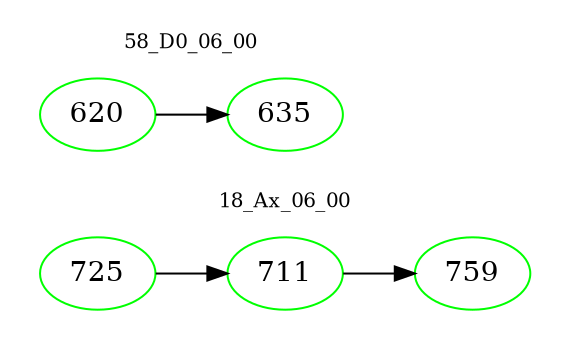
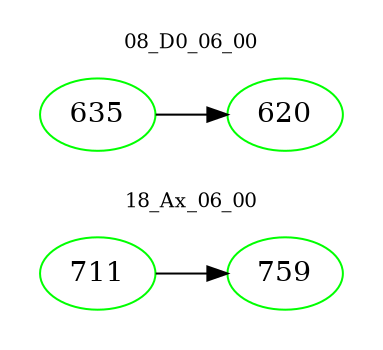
cluster "58_D0_06_00": label "58_D0_06_00" -> "08_D0_06_00"
edge "620" -> "635": reversed
node "725": removed
